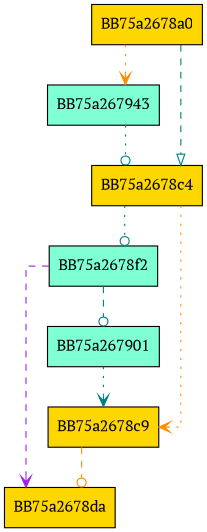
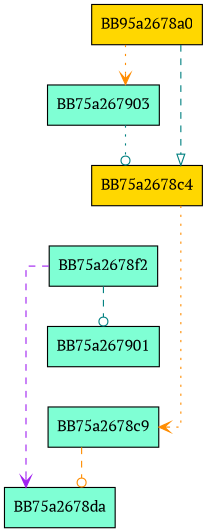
node "BB75a2678a0": label "BB75a2678a0" -> "BB95a2678a0"
node "BB75a267943": label "BB75a267943" -> "BB75a267903"
edge "BB75a2678c4" -> "BB75a2678f2": removed
edge "BB75a267901" -> "BB75a2678c9": removed
node "BB75a2678c9": fillcolor gold -> aquamarine
node "BB75a2678da": fillcolor gold -> aquamarine
